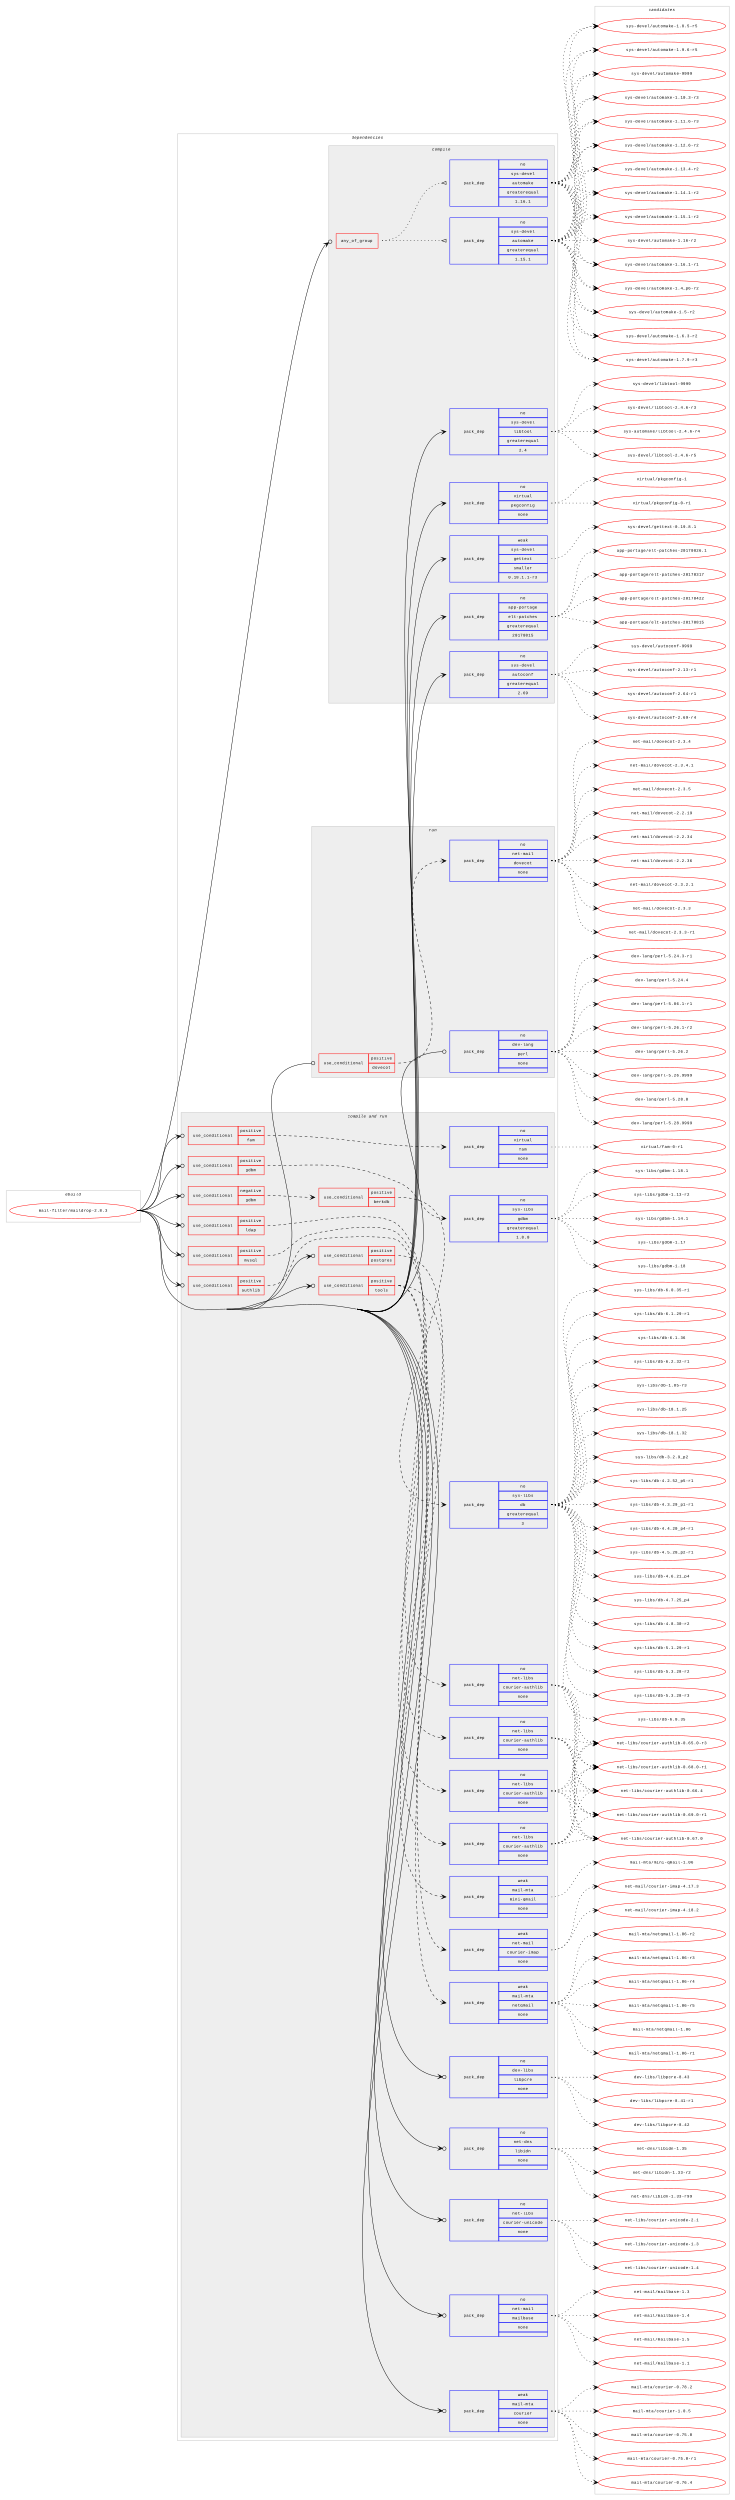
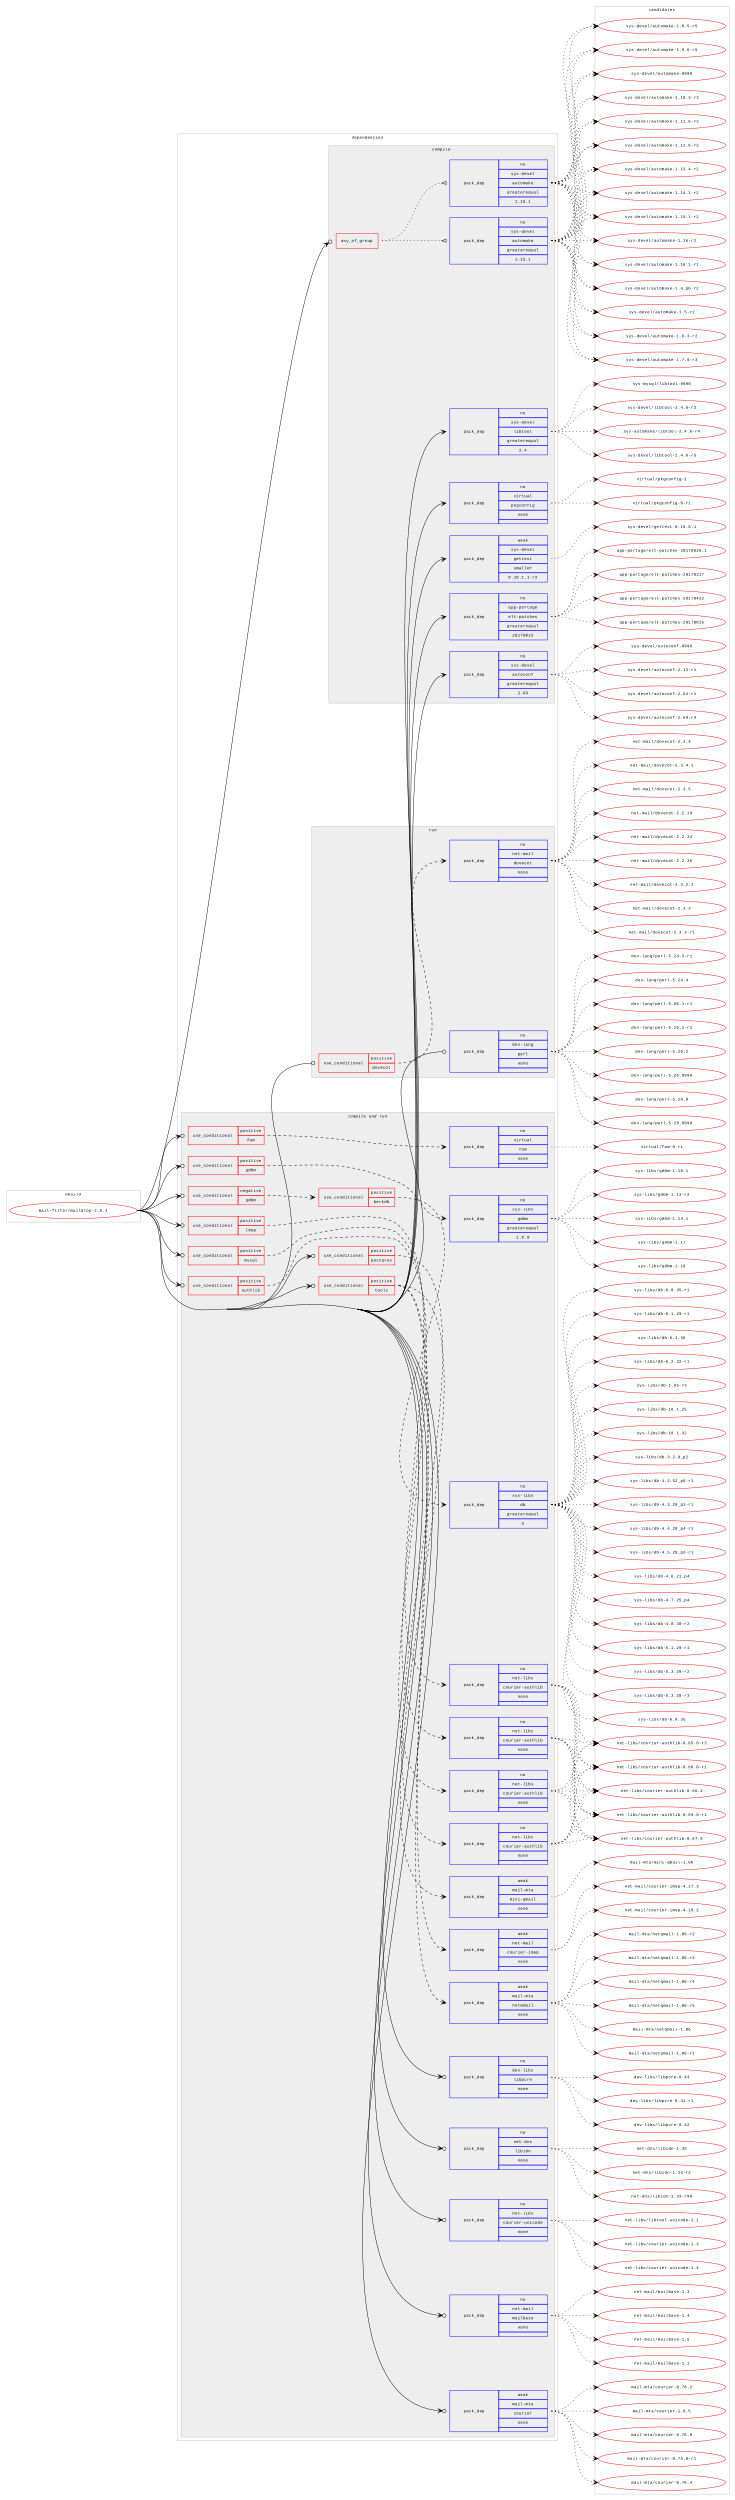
node "sys-devel/libtool-9999": label "sys-devel/libtool-9999" -> "sys-mysql/libtool-9999"
node "net-libs/courier-unicode-2.1": label "net-libs/courier-unicode-2.1" -> "net-libs/libtool-unicode-2.1"
